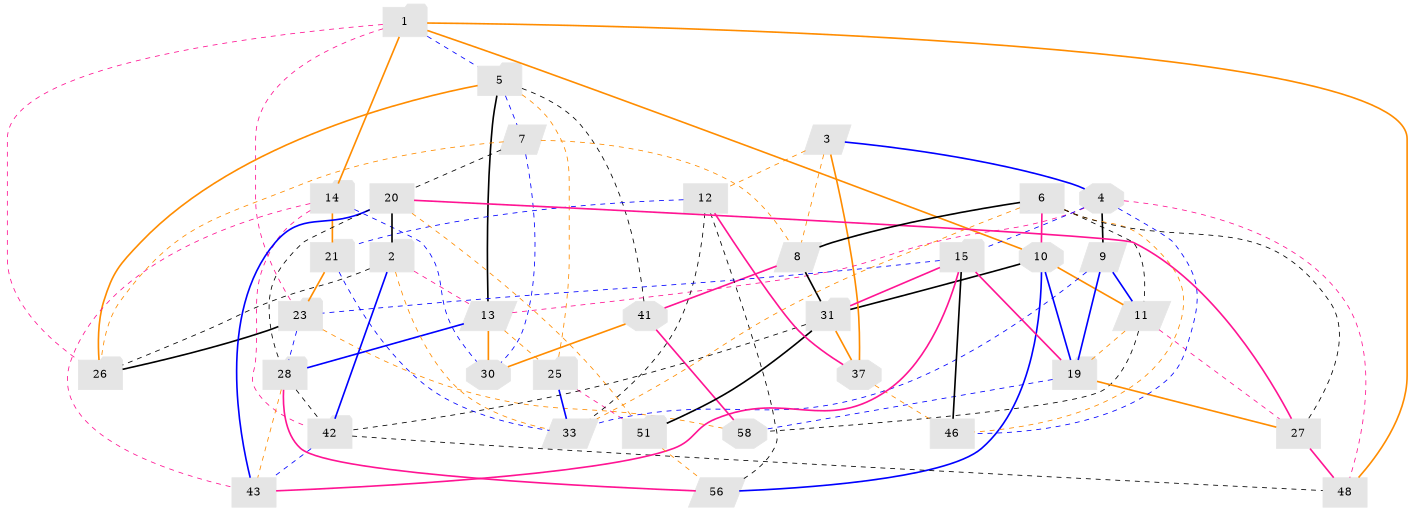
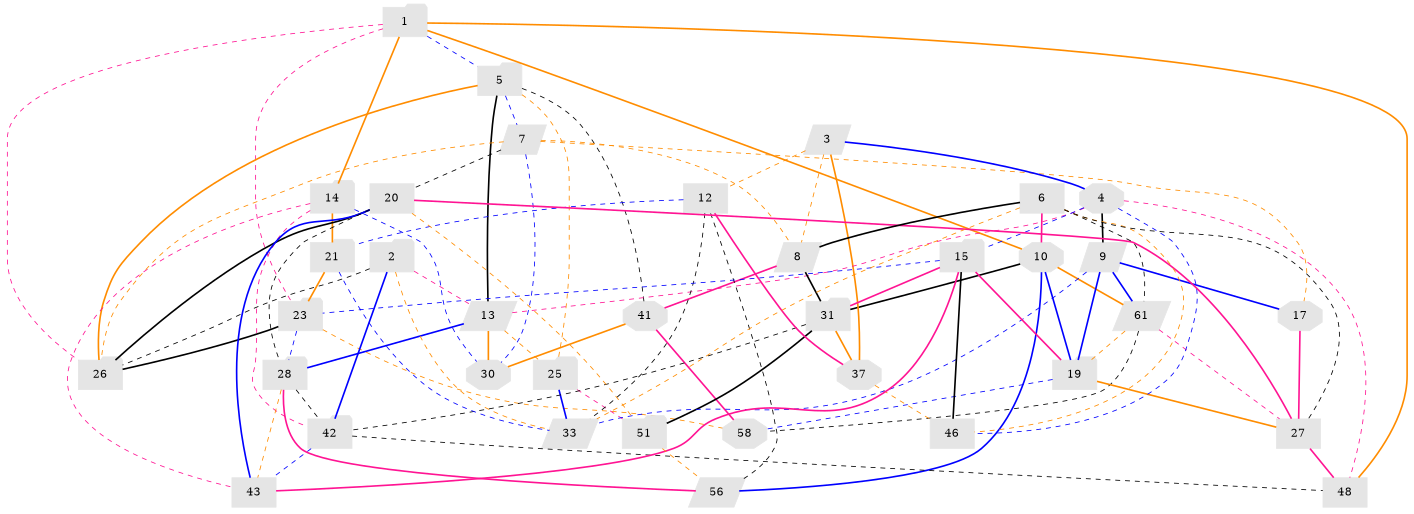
edge "20" -- "2": now "20" -- "26"
node "11": label "11" -> "61"
node "17": added
